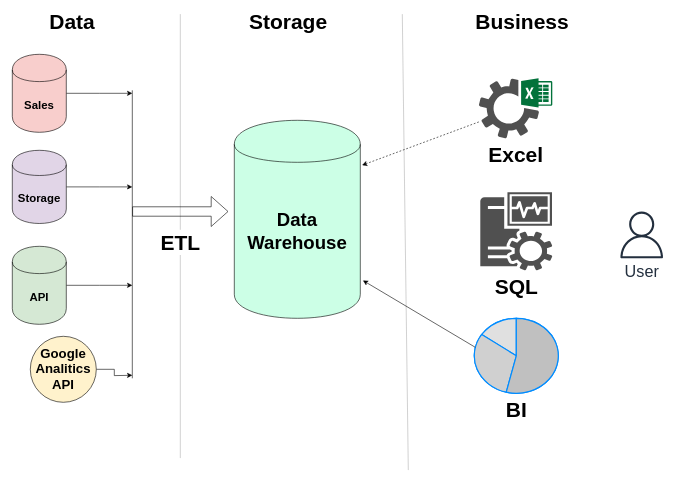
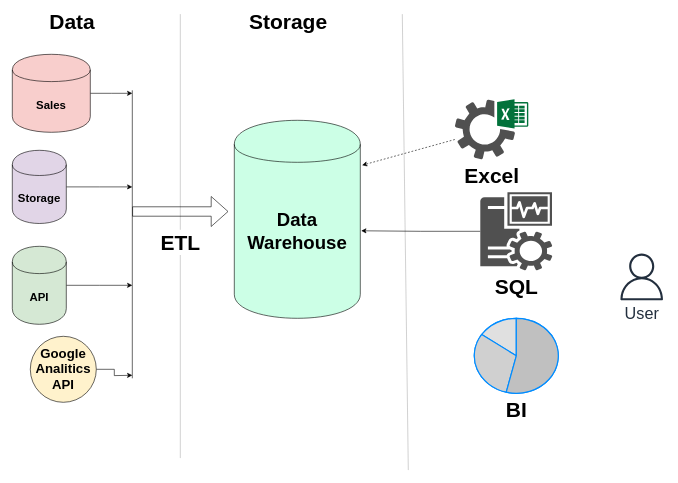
node "Business": removed
node "Sales": size 54x78 -> 78x78
node "Excel": moved (516, 108) -> (492, 129)
edge "SQL" -> "Data Warehouse": added
node "User": moved (642, 235) -> (642, 277)
edge "BI" -> "Data Warehouse": removed
